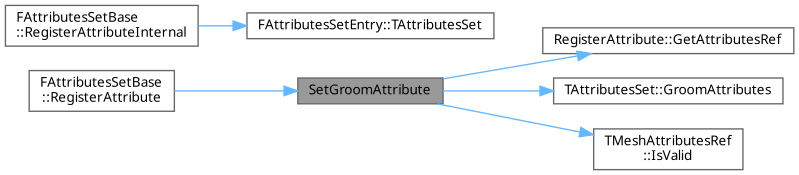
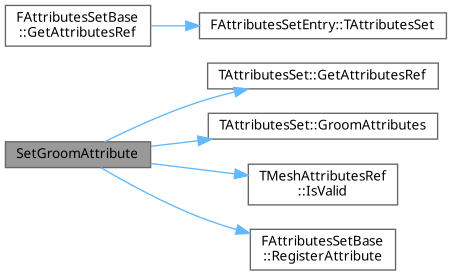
node "FAttributesSetBase ::RegisterAttributeInternal": label "FAttributesSetBase ::RegisterAttributeInternal" -> "FAttributesSetBase ::GetAttributesRef"
node "RegisterAttribute::GetAttributesRef": label "RegisterAttribute::GetAttributesRef" -> "TAttributesSet::GetAttributesRef"
edge "FAttributesSetBase ::RegisterAttribute" -> "SetGroomAttribute": reversed
